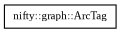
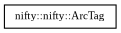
node "nifty::graph::ArcTag": label "nifty::graph::ArcTag" -> "nifty::nifty::ArcTag"
